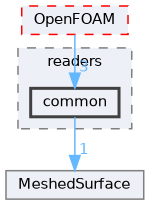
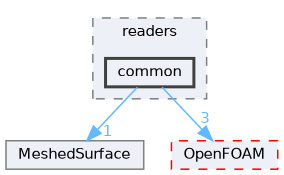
edge "OpenFOAM" -> "common": reversed
